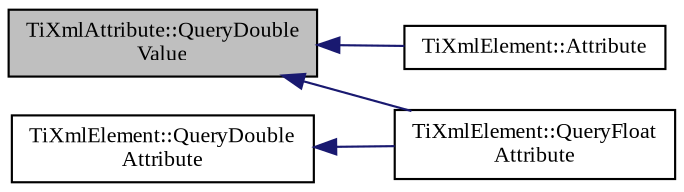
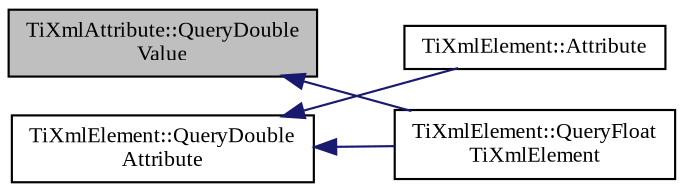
edge "TiXmlElement::Attribute" -> "TiXmlAttribute::QueryDouble Value": now "TiXmlElement::Attribute" -> "TiXmlElement::QueryDouble Attribute"
node "TiXmlElement::QueryFloat Attribute": label "TiXmlElement::QueryFloat Attribute" -> "TiXmlElement::QueryFloat TiXmlElement"
